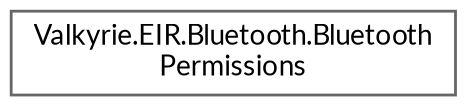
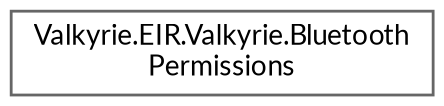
node "Valkyrie.EIR.Bluetooth.Bluetooth Permissions": label "Valkyrie.EIR.Bluetooth.Bluetooth Permissions" -> "Valkyrie.EIR.Valkyrie.Bluetooth Permissions"
